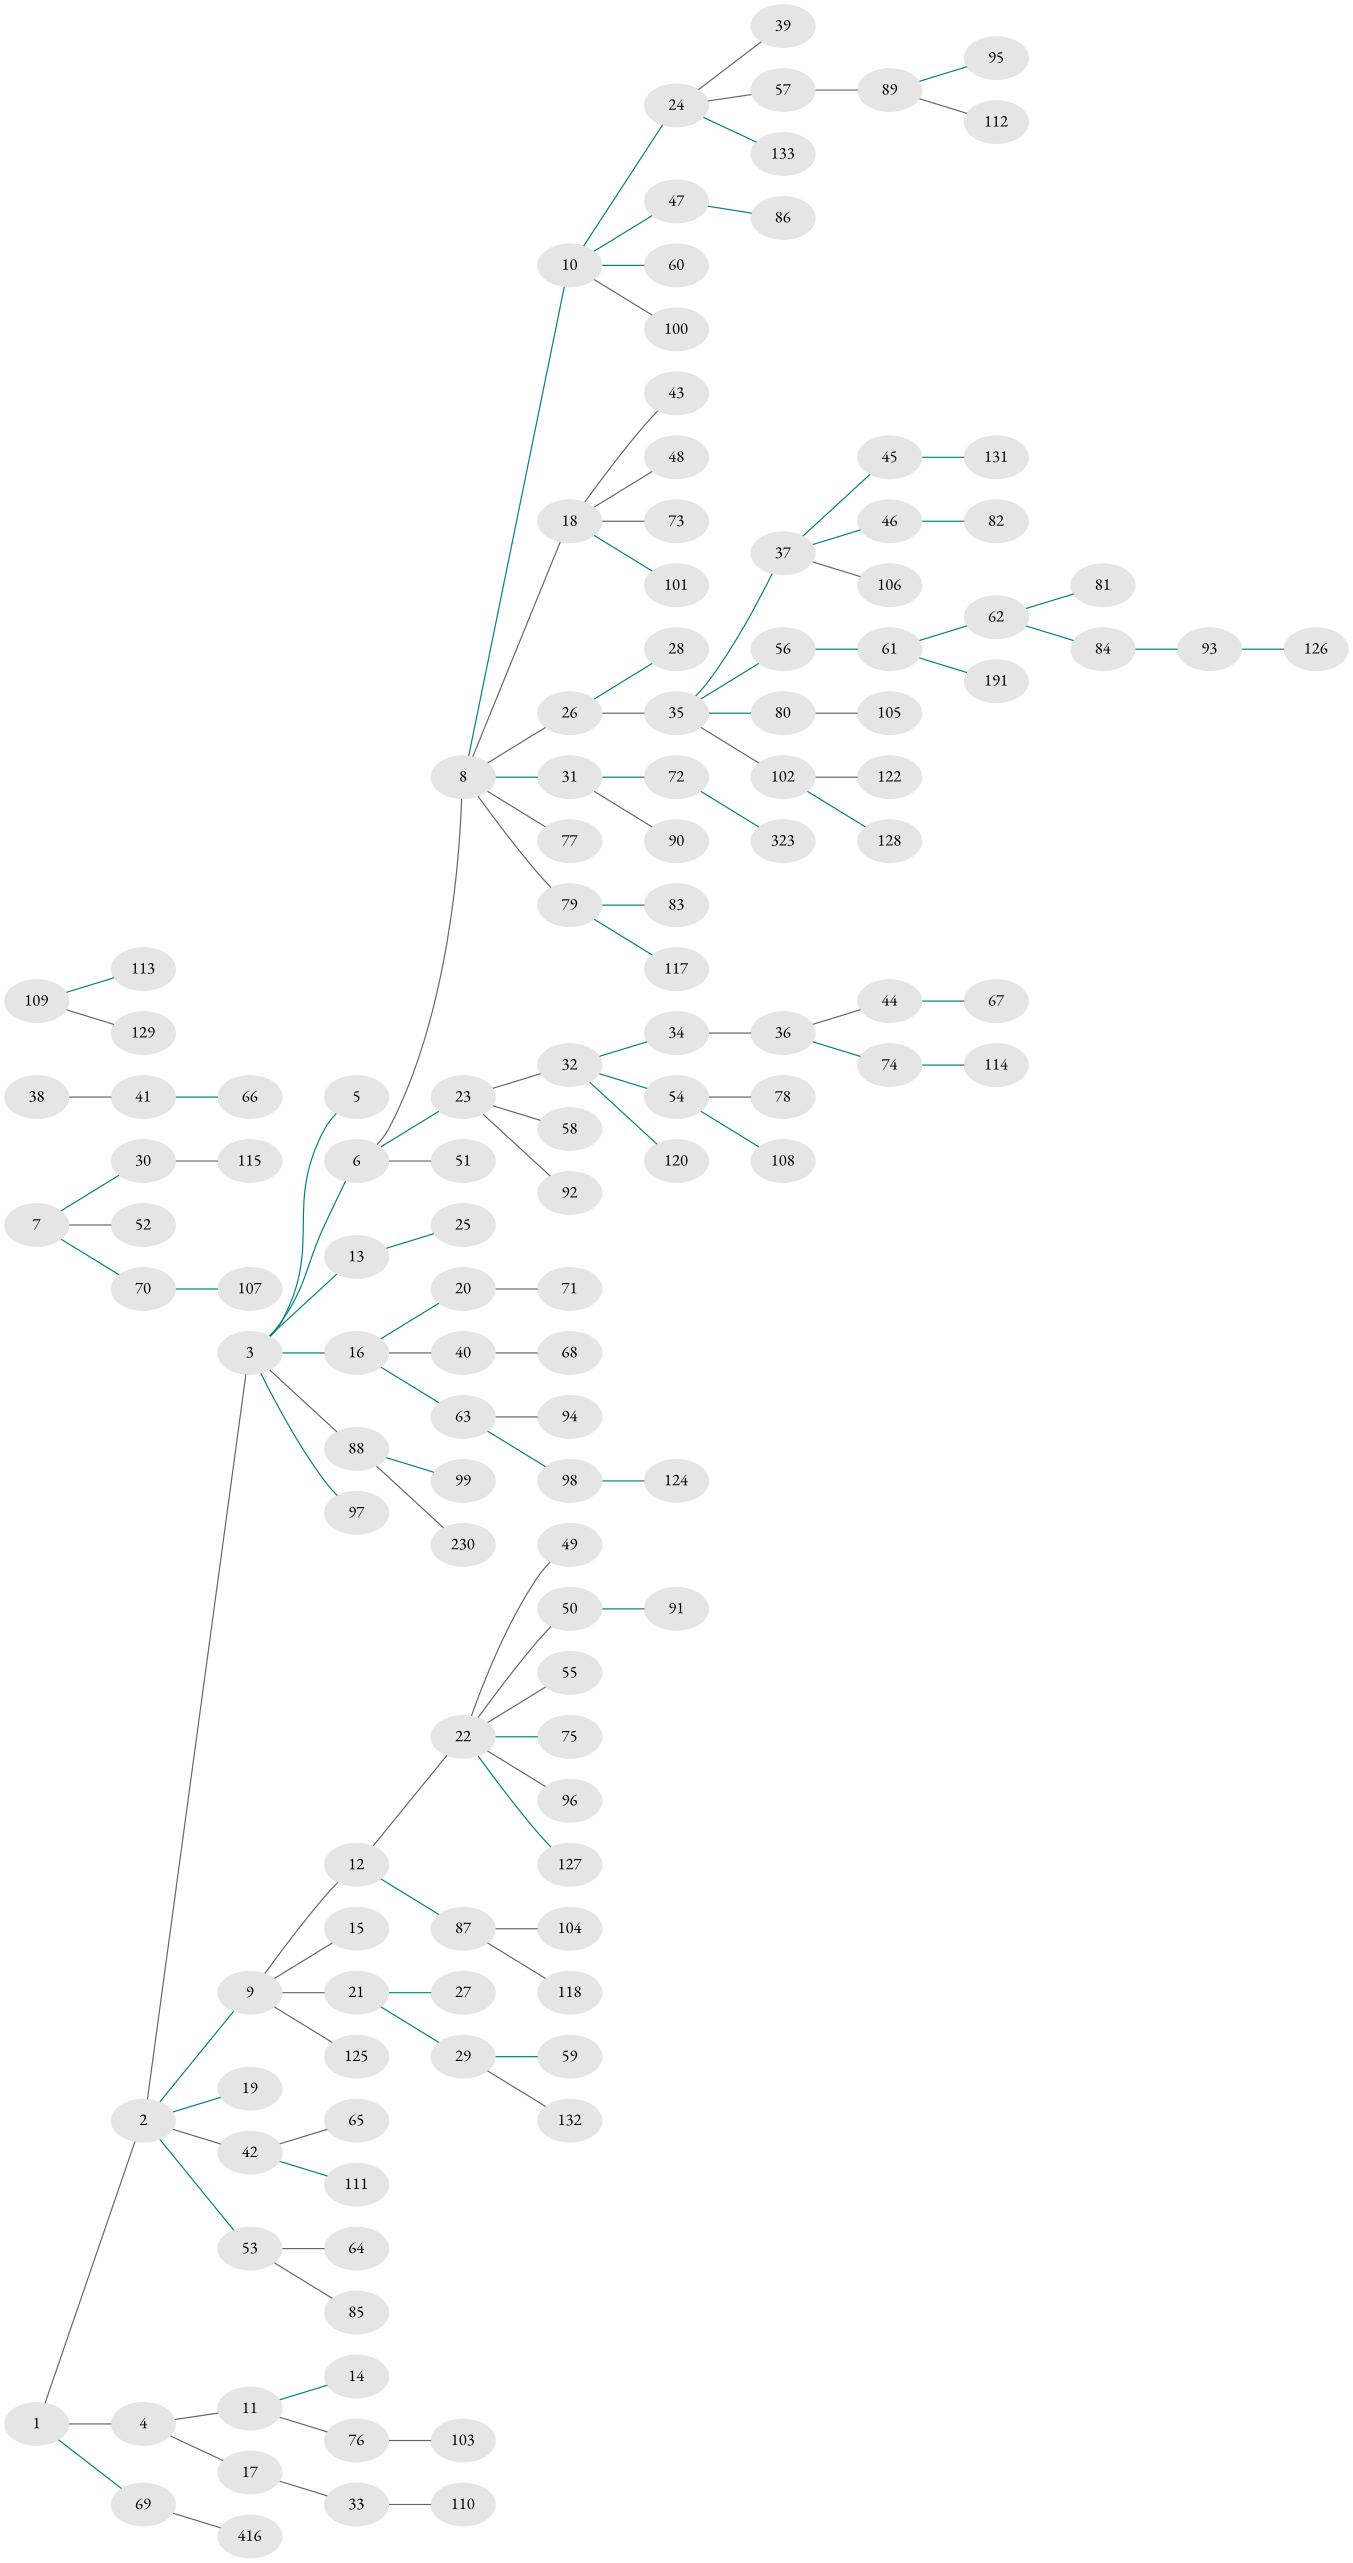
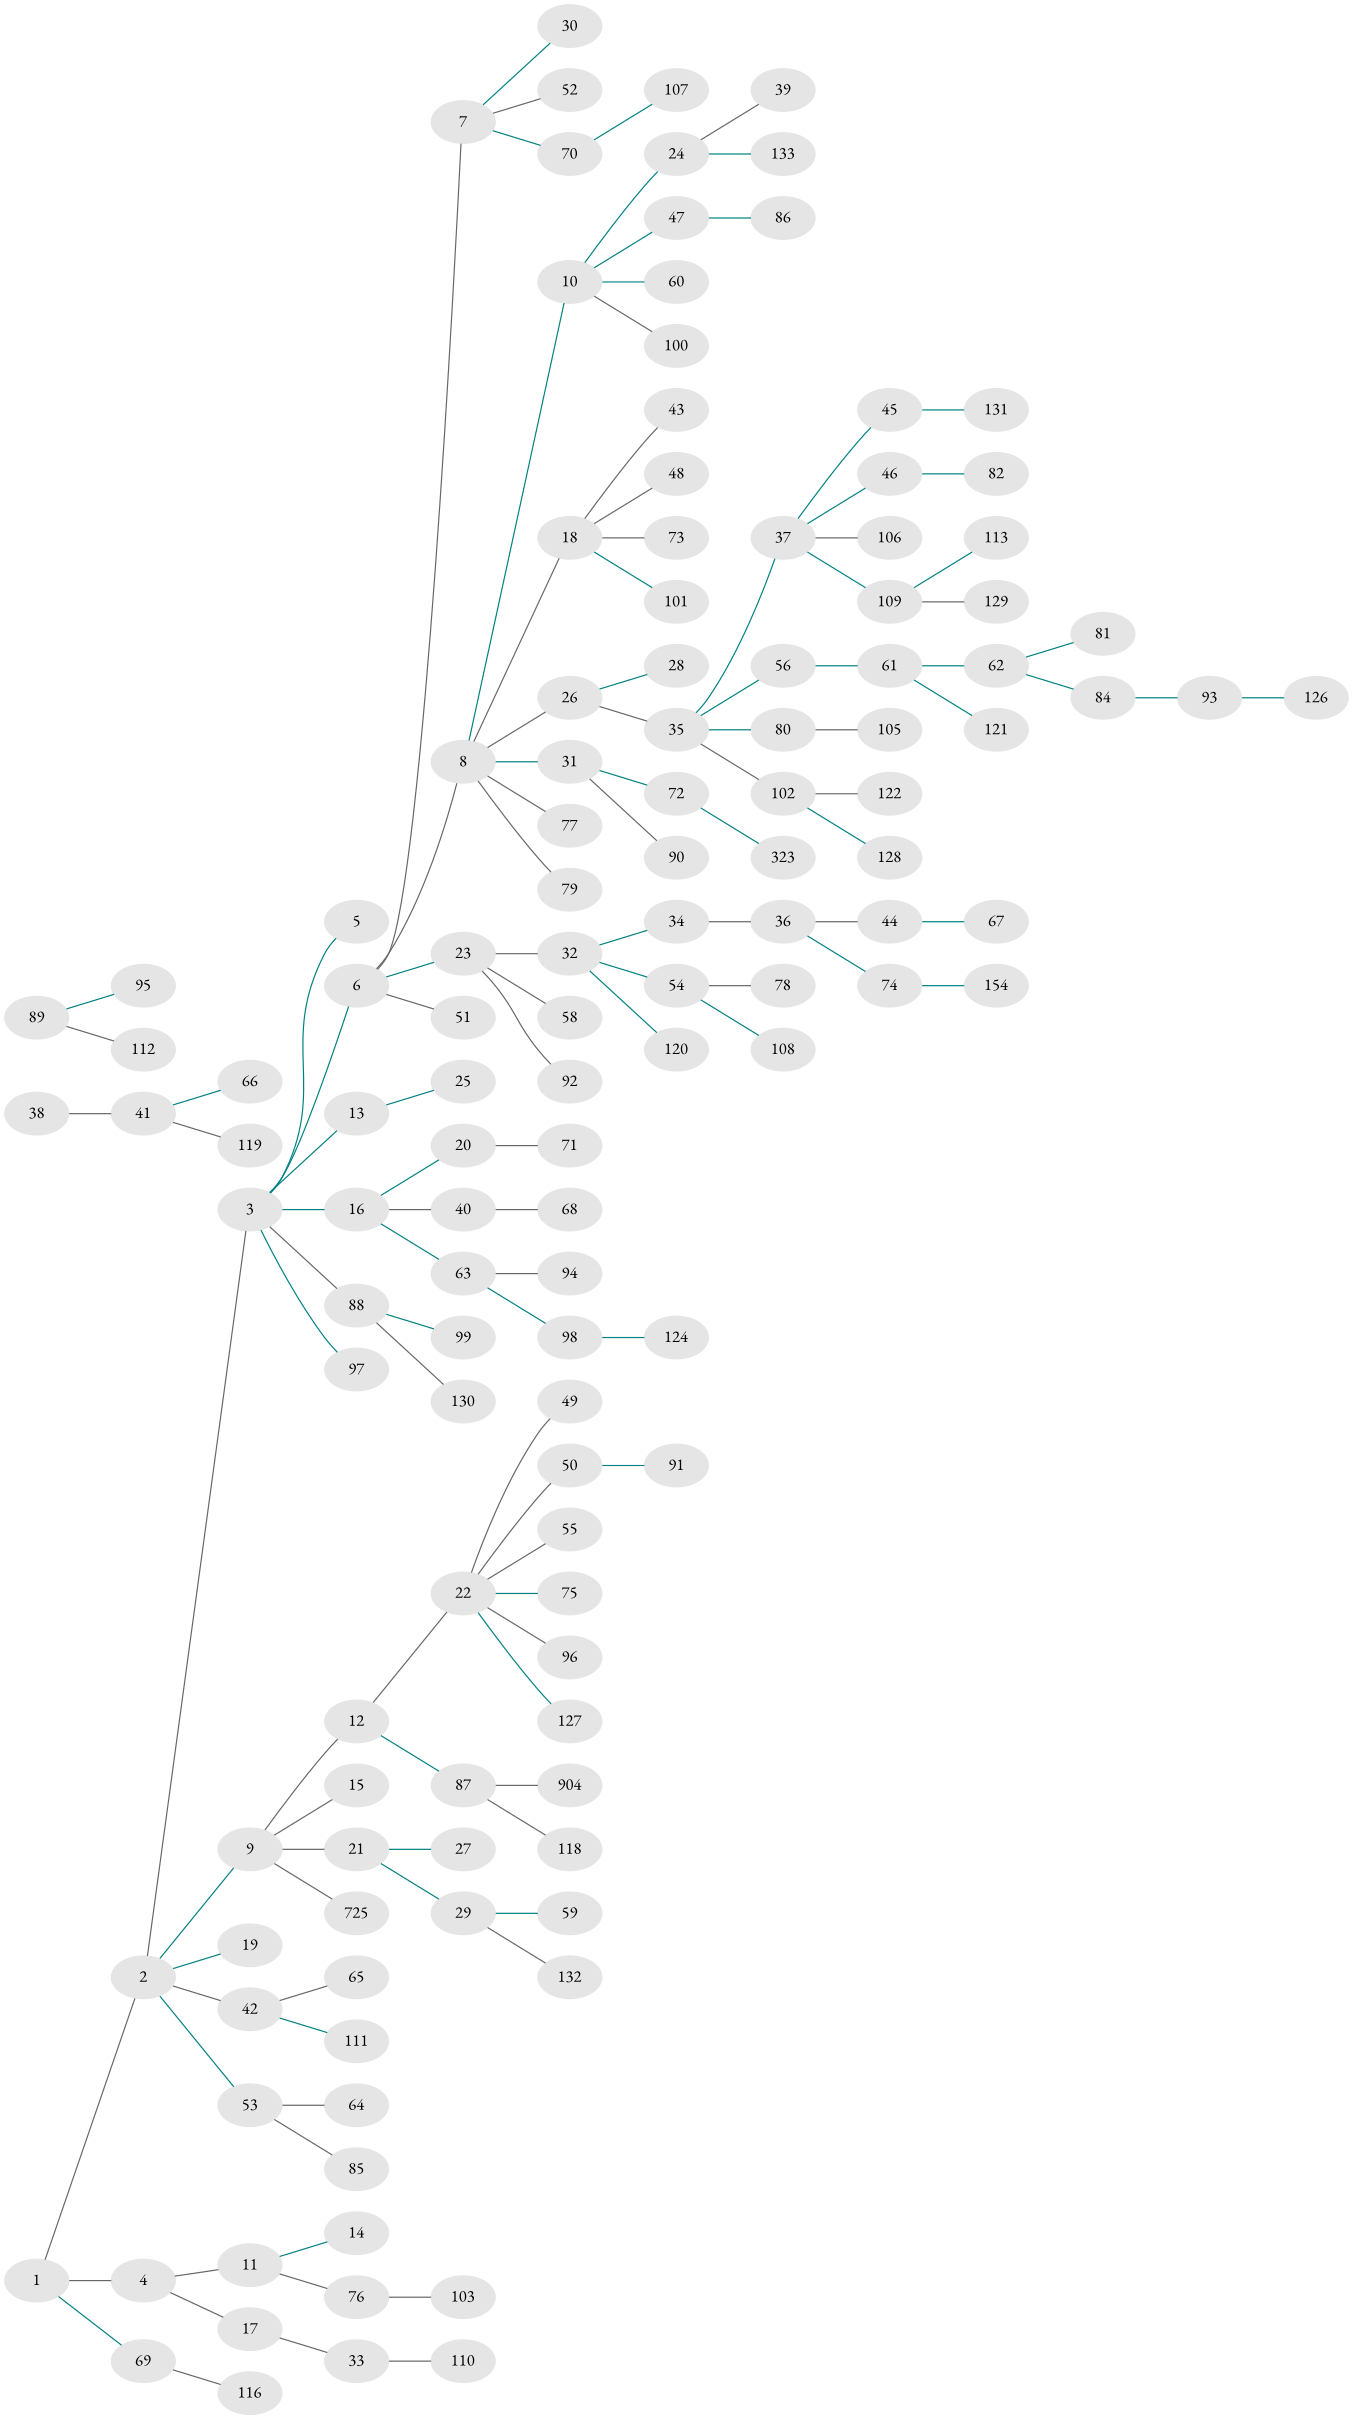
node "57": removed
edge "7" -- "6": added
edge "37" -- "109": added
node "191": label "191" -> "121"
node "83": removed
node "117": removed
node "114": label "114" -> "154"
node "119": added
node "115": removed
node "230": label "230" -> "130"
node "104": label "104" -> "904"
node "125": label "125" -> "725"
node "416": label "416" -> "116"
